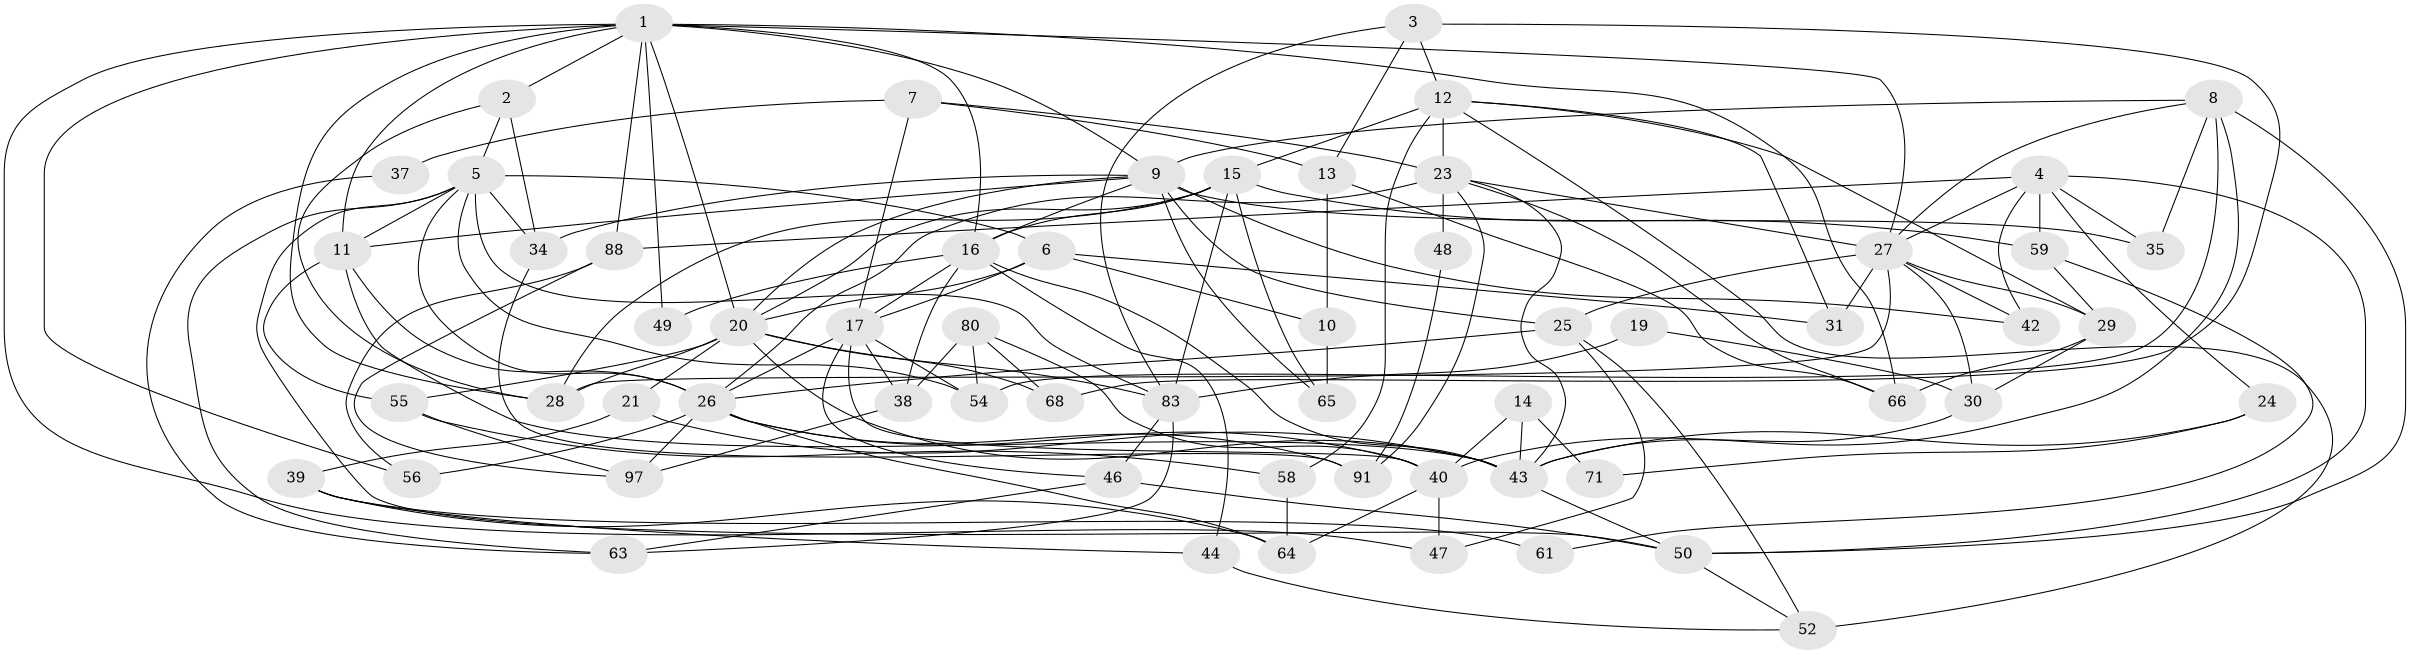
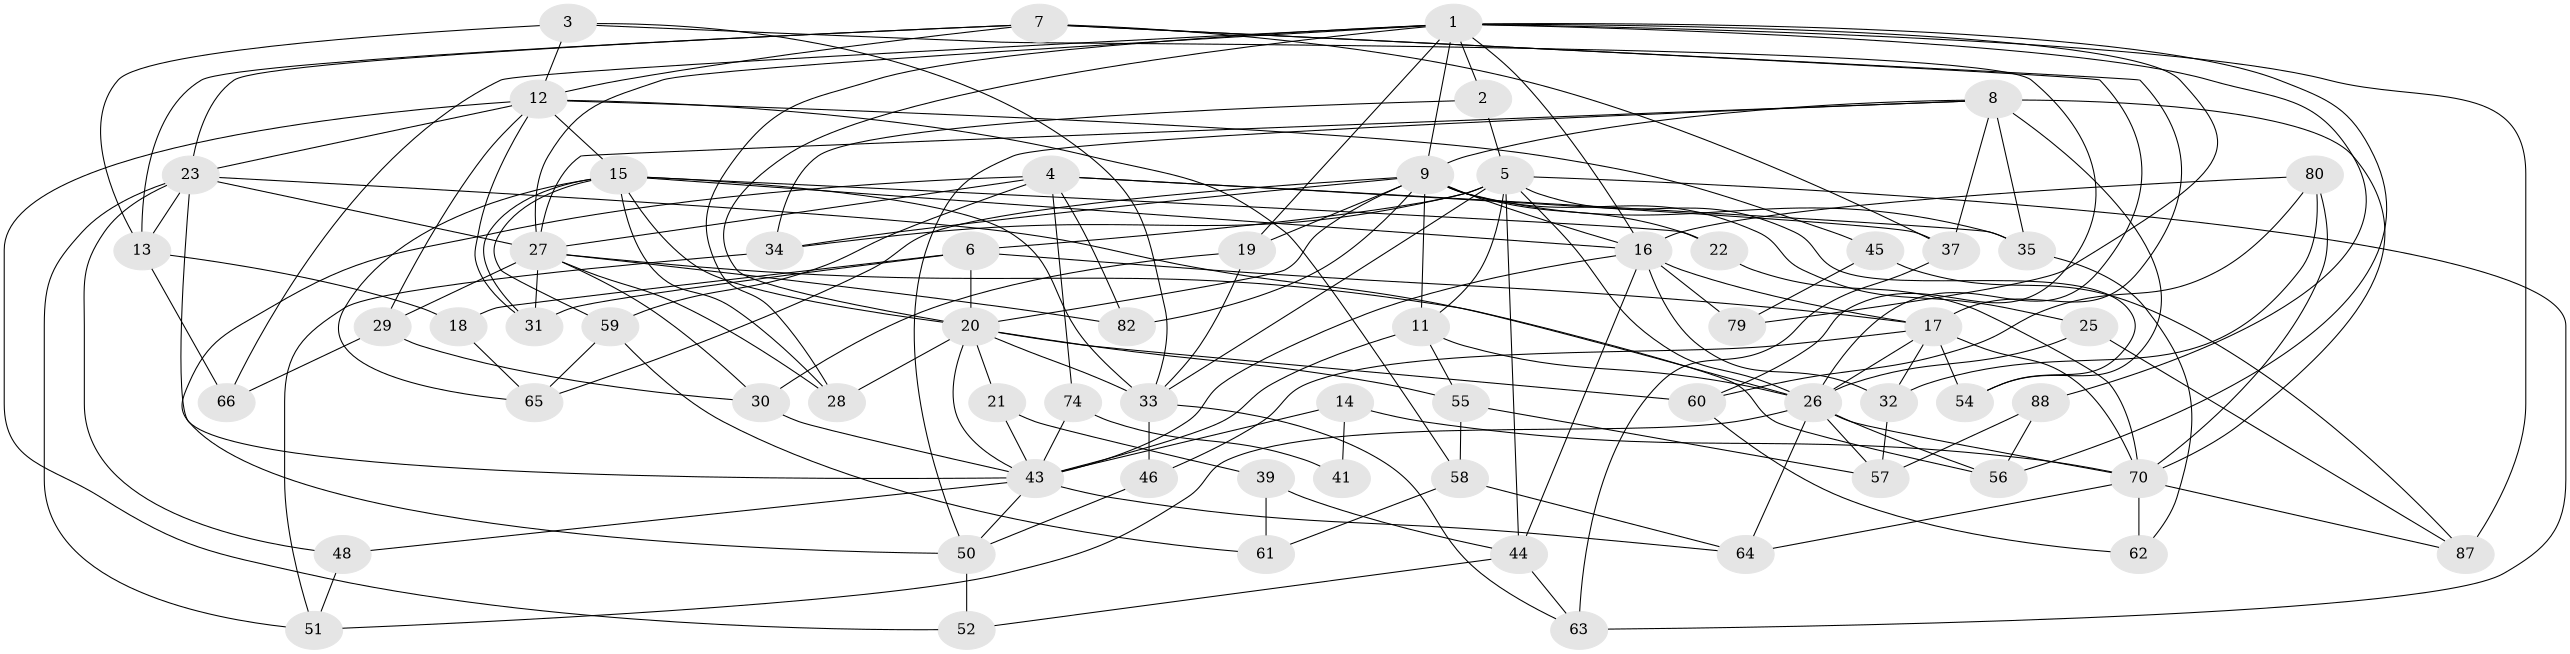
edge "7" -- "12": added
edge "1" -- "11": now "1" -- "19"
edge "7" -- "26": added
edge "8" -- "37": added
edge "9" -- "19": added
edge "4" -- "88": now "4" -- "37"
edge "15" -- "31": added
node "22": added
node "45": added
edge "2" -- "28": removed
edge "23" -- "66": now "23" -- "13"
edge "27" -- "25": now "27" -- "56"
edge "59" -- "29": now "59" -- "65"
node "49": label "49" -> "79"
node "10": label "10" -> "18"
node "42": label "42" -> "82"
edge "80" -- "54": now "80" -- "16"
node "38": label "38" -> "32"
node "68": label "68" -> "60"
node "83": label "83" -> "33"
node "24": label "24" -> "74"
edge "25" -- "52": removed
node "97": label "97" -> "57"
node "91": label "91" -> "51"
node "40": label "40" -> "70"
node "71": label "71" -> "41"
edge "58" -- "61": added
edge "39" -- "64": now "43" -- "64"
edge "43" -- "48": added
edge "46" -- "63": now "44" -- "63"
edge "5" -- "50": now "5" -- "44"
node "47": label "47" -> "87"
node "62": added
